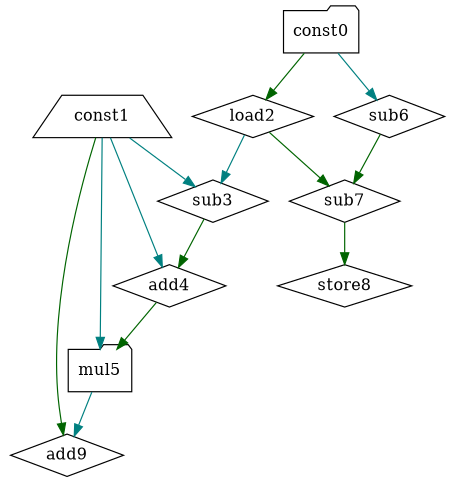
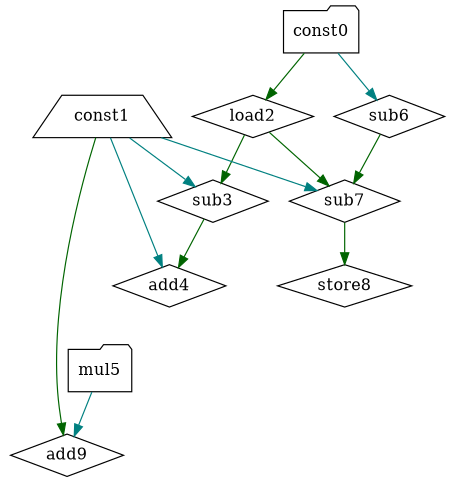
edge "load2" -> "sub3": color teal -> darkgreen
edge "const1" -> "mul5": now "const1" -> "sub7"
edge "add4" -> "mul5": removed
